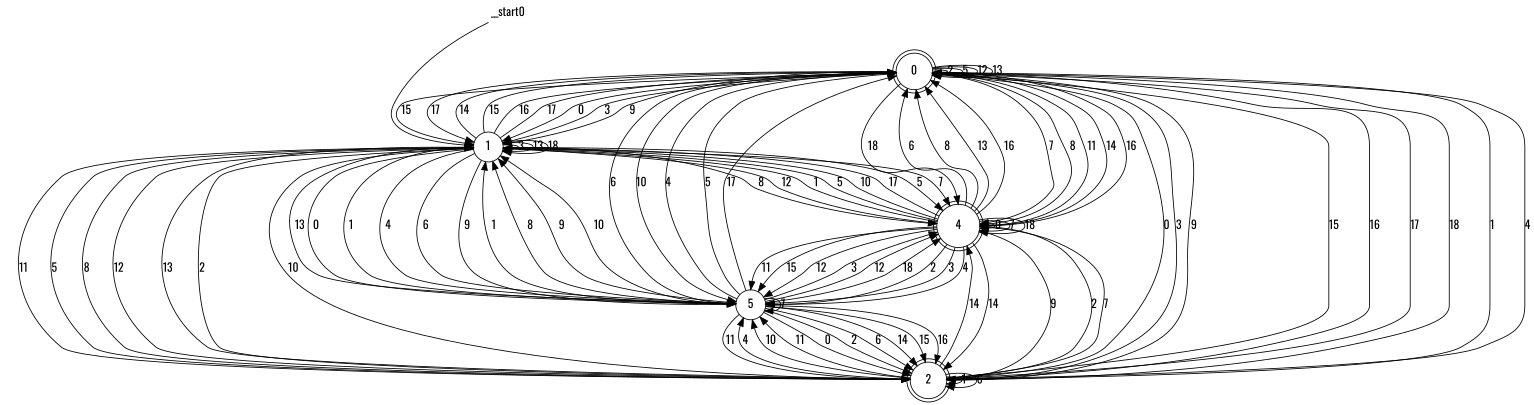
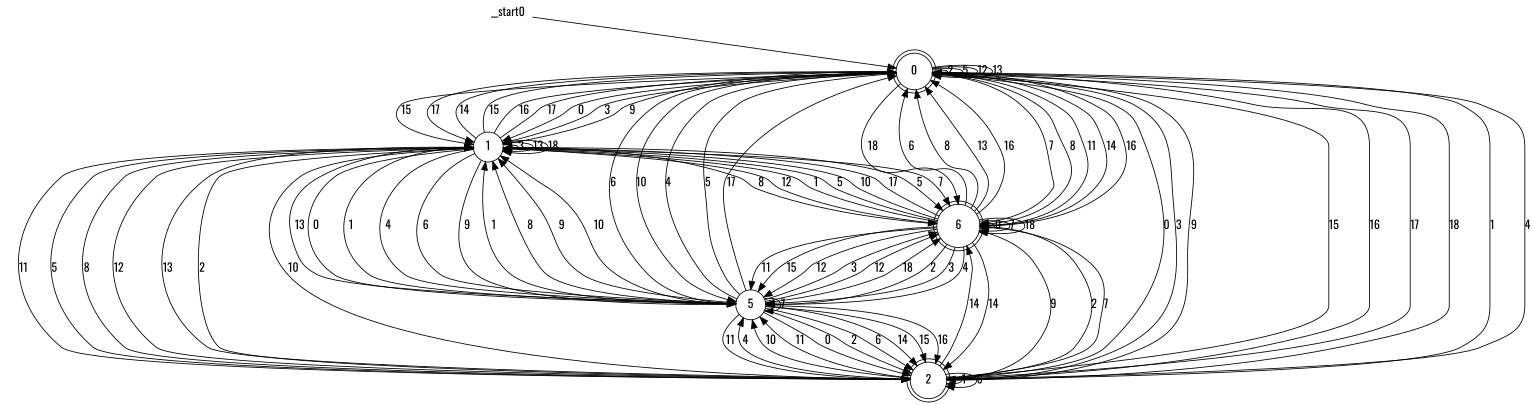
edge "__start0" -> "1": now "__start0" -> "0"
node "4": label "4" -> "6"
